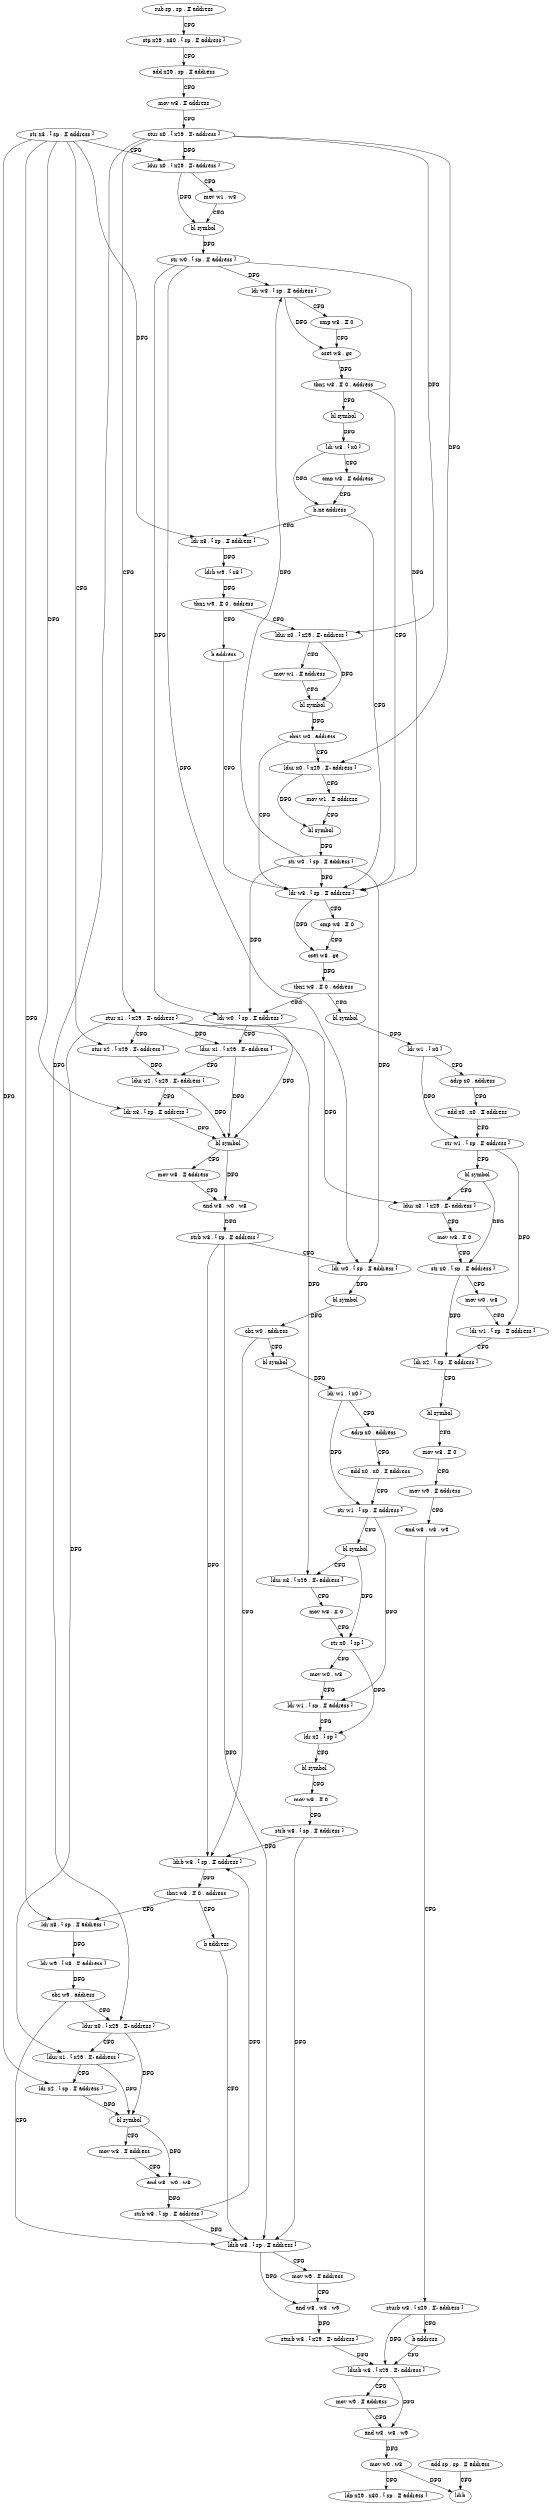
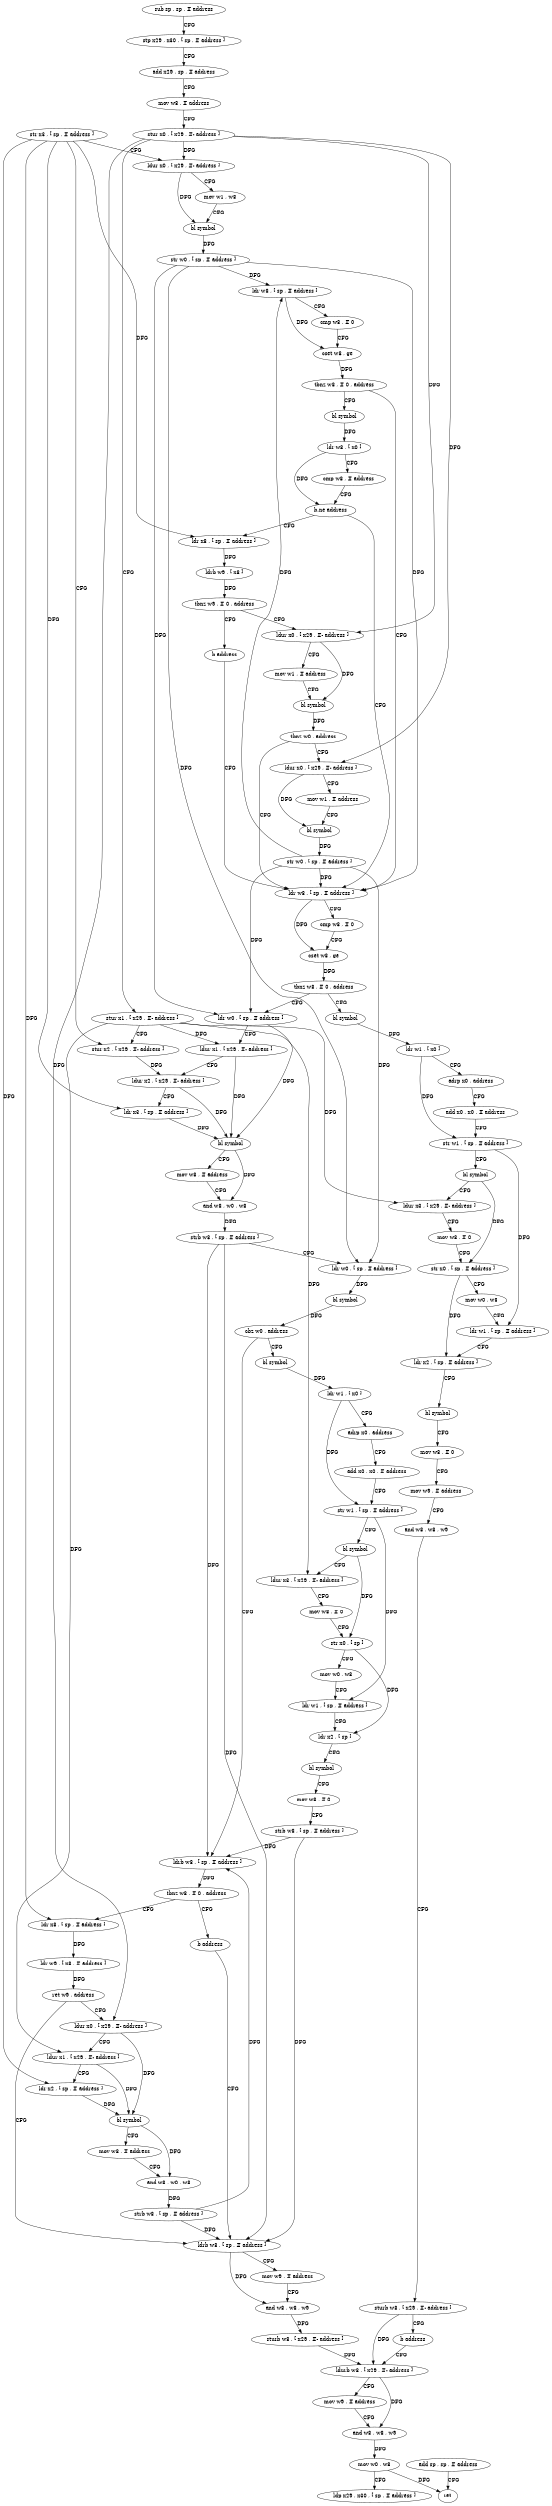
node "cbnz w0 , address": label "cbnz w0 , address" -> "tbnz w0 , address"
node "cbz w9 , address": label "cbz w9 , address" -> "ret w9 , address"
node "ldrb": label "ldrb" -> "ret"
